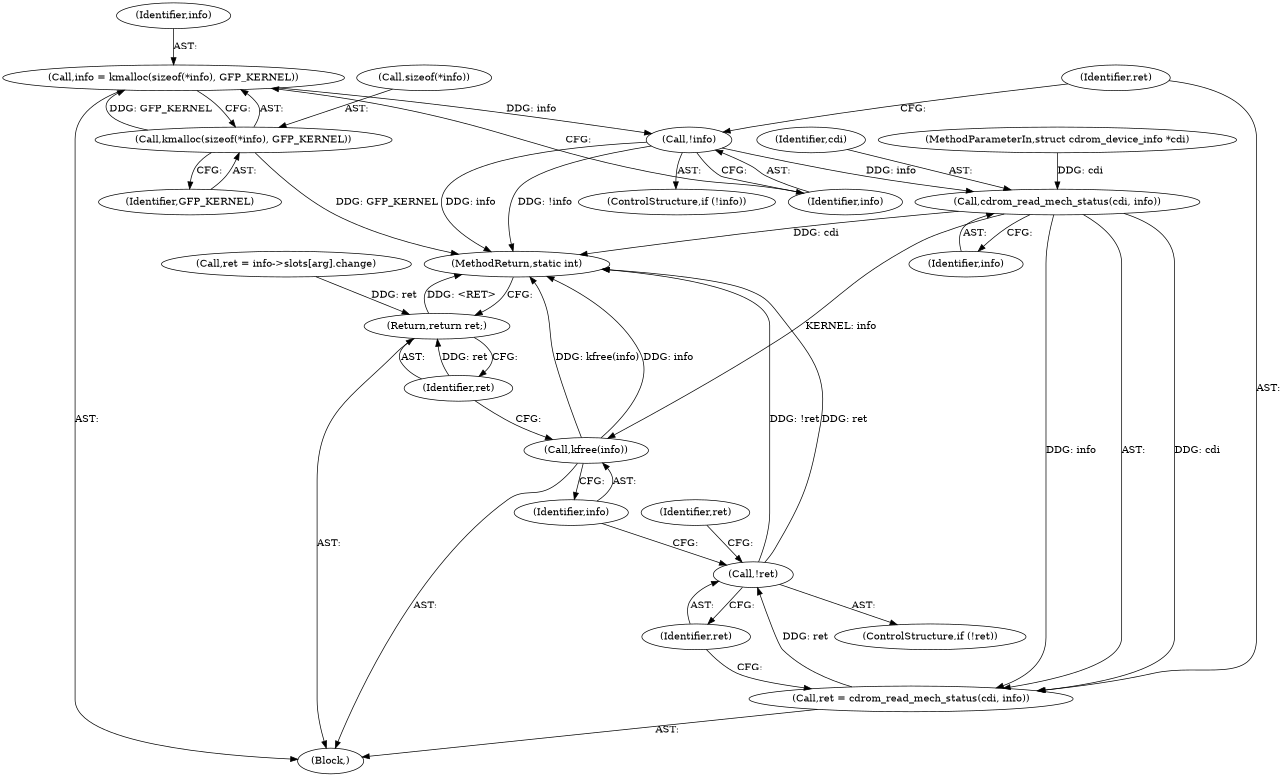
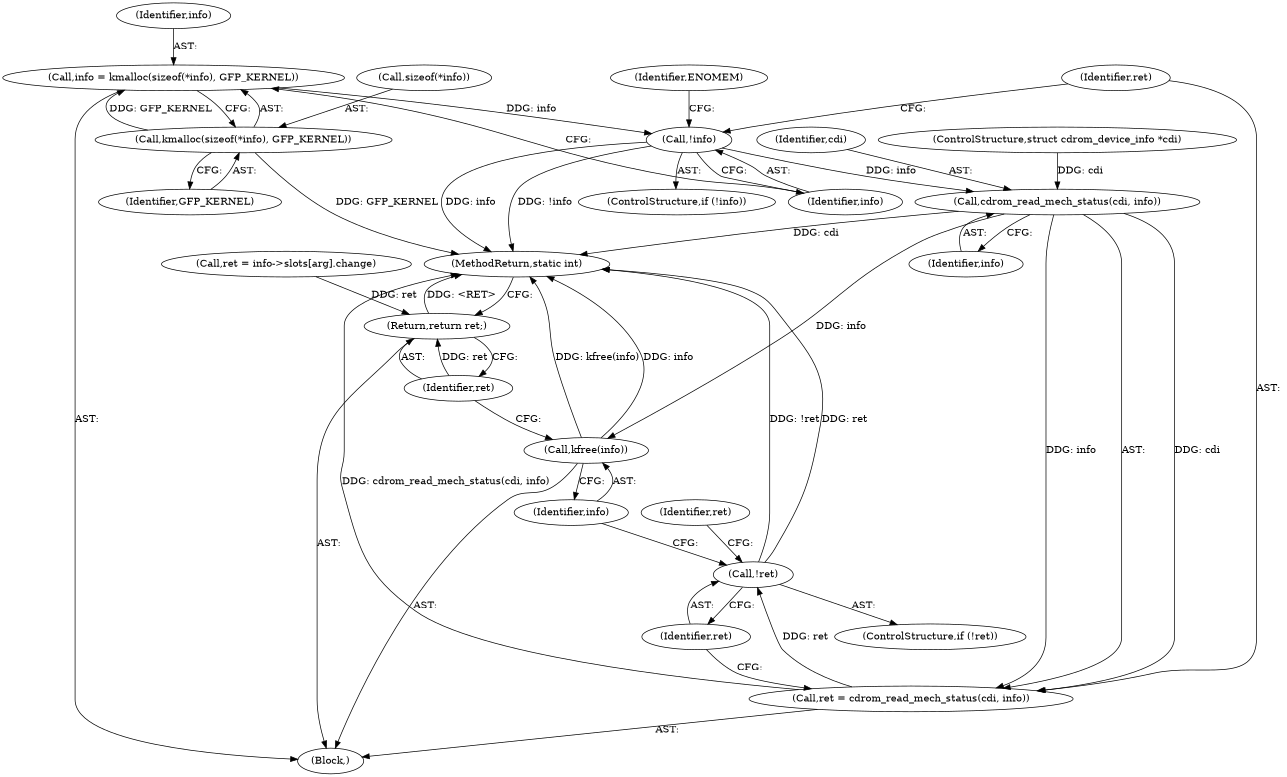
node "(Identifier,ENOMEM)": added
node "(MethodParameterIn,struct cdrom_device_info *cdi)": label "(MethodParameterIn,struct cdrom_device_info *cdi)" -> "(ControlStructure,struct cdrom_device_info *cdi)"
edge "(Call,cdrom_read_mech_status(cdi, info))" -> "(Call,kfree(info))": label "KERNEL: info" -> "DDG: info"
edge "(Call,ret = cdrom_read_mech_status(cdi, info))" -> "(MethodReturn,static int)": added, label "DDG: cdrom_read_mech_status(cdi, info)"
